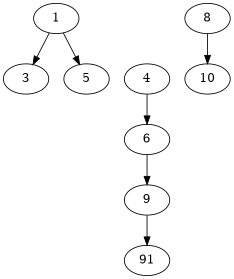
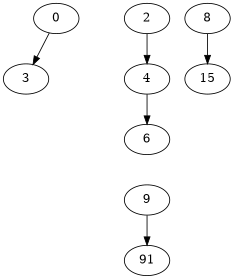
node "1": label "1" -> "0"
node "2": added
node "5": removed
node "10": label "10" -> "15"
edge "6" -> "9": removed
